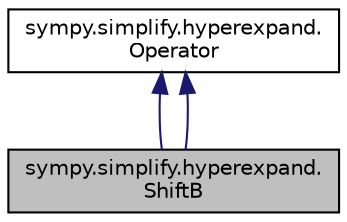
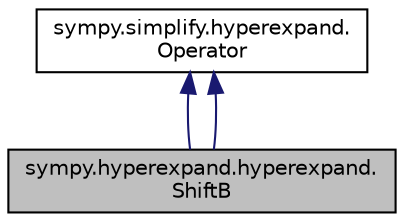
node "sympy.simplify.hyperexpand. ShiftB": label "sympy.simplify.hyperexpand. ShiftB" -> "sympy.hyperexpand.hyperexpand. ShiftB"
